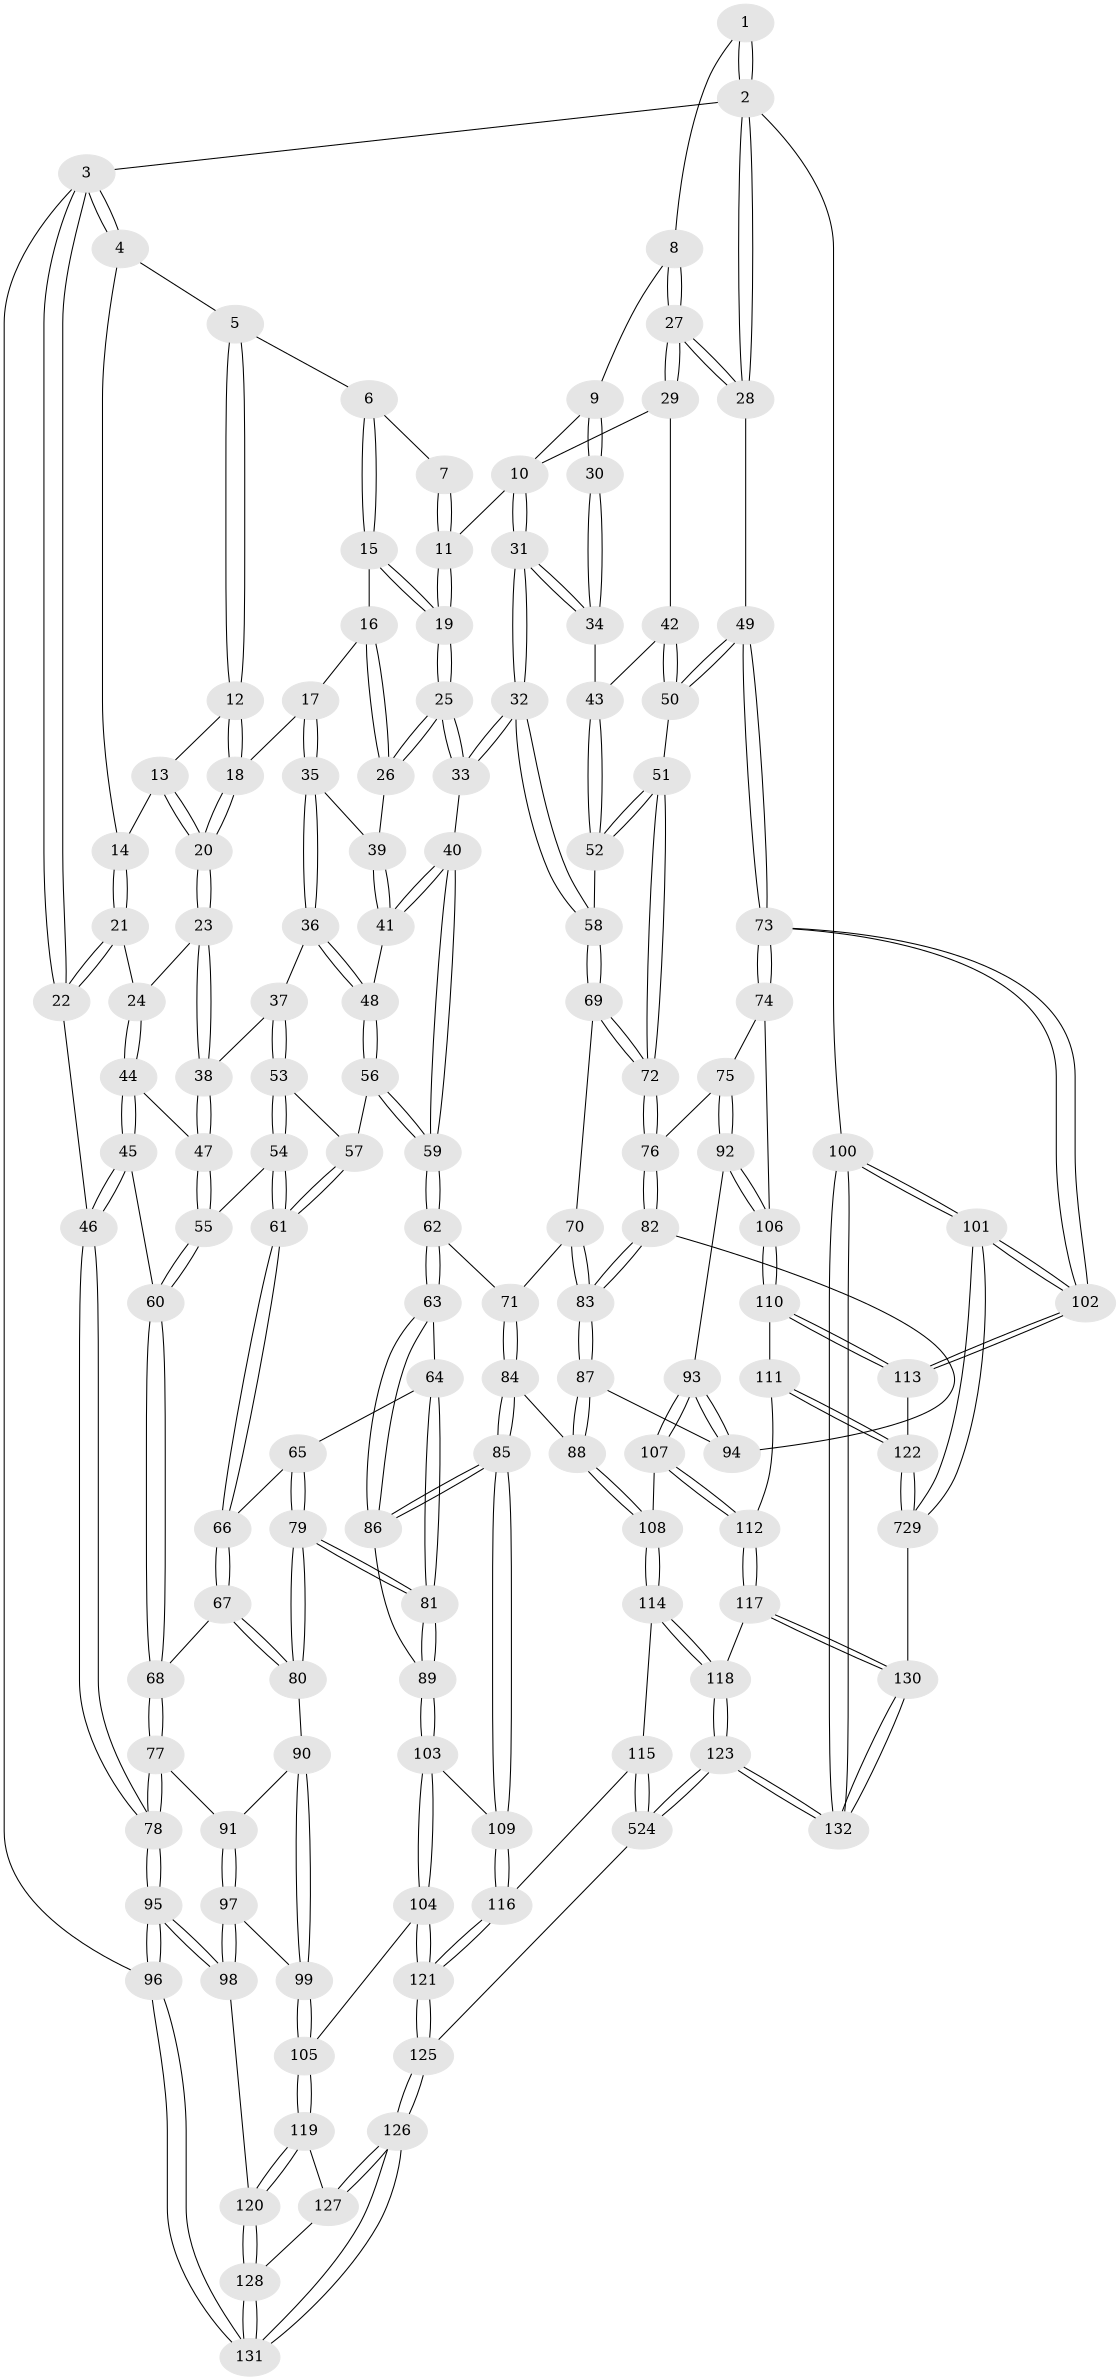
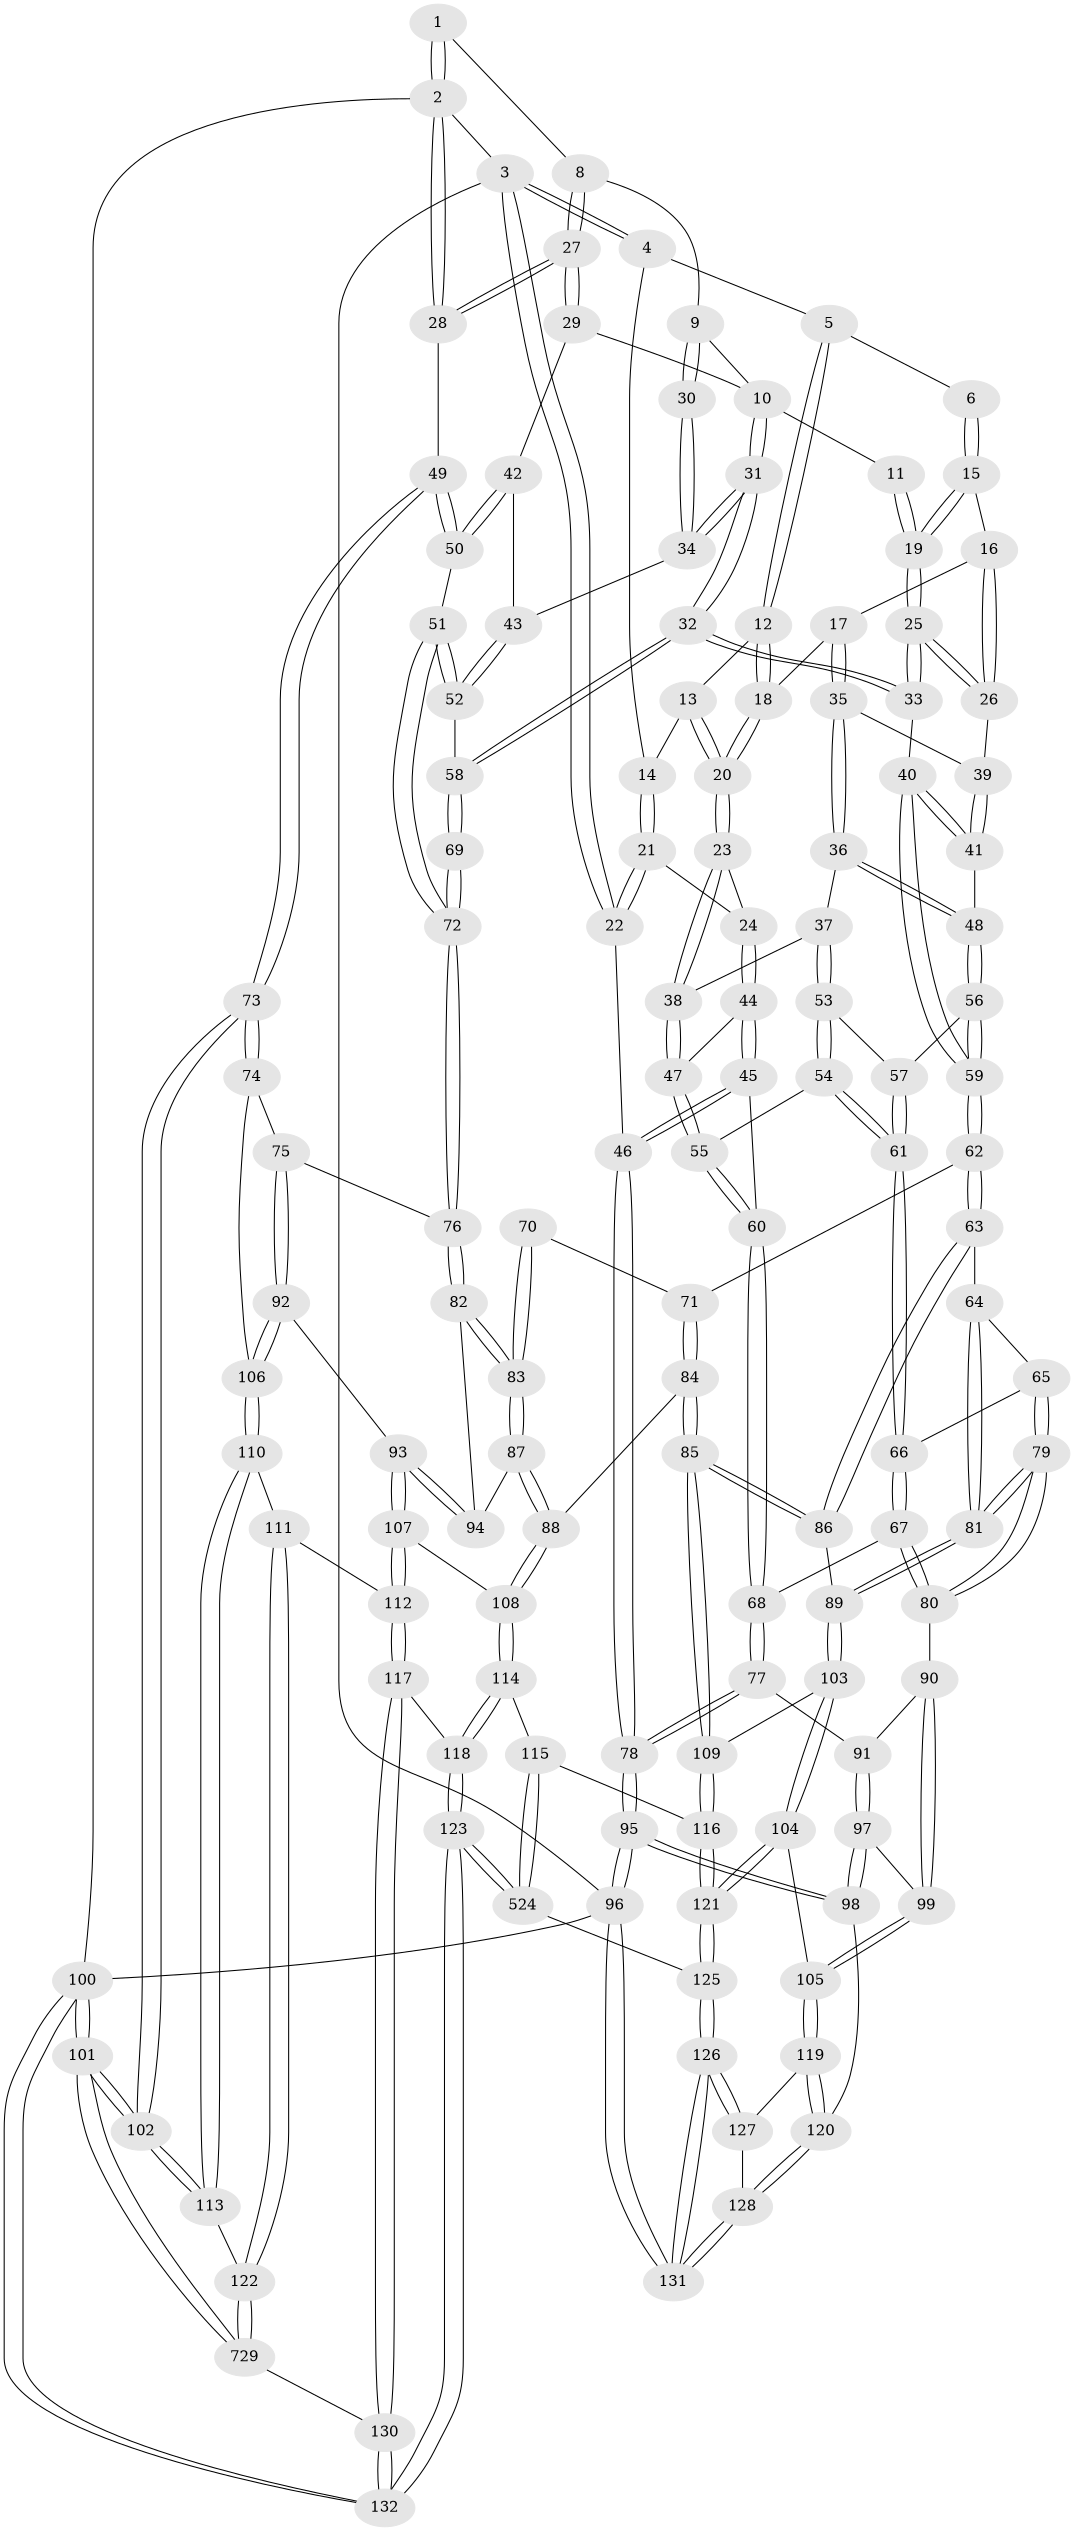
node "7": removed
edge "69" -- "70": removed
edge "96" -- "100": added
